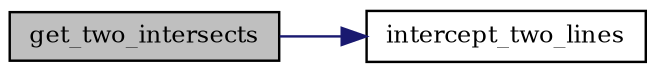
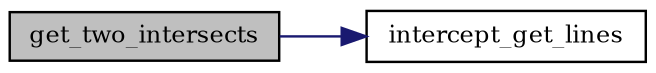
node "intercept_two_lines": label "intercept_two_lines" -> "intercept_get_lines"
